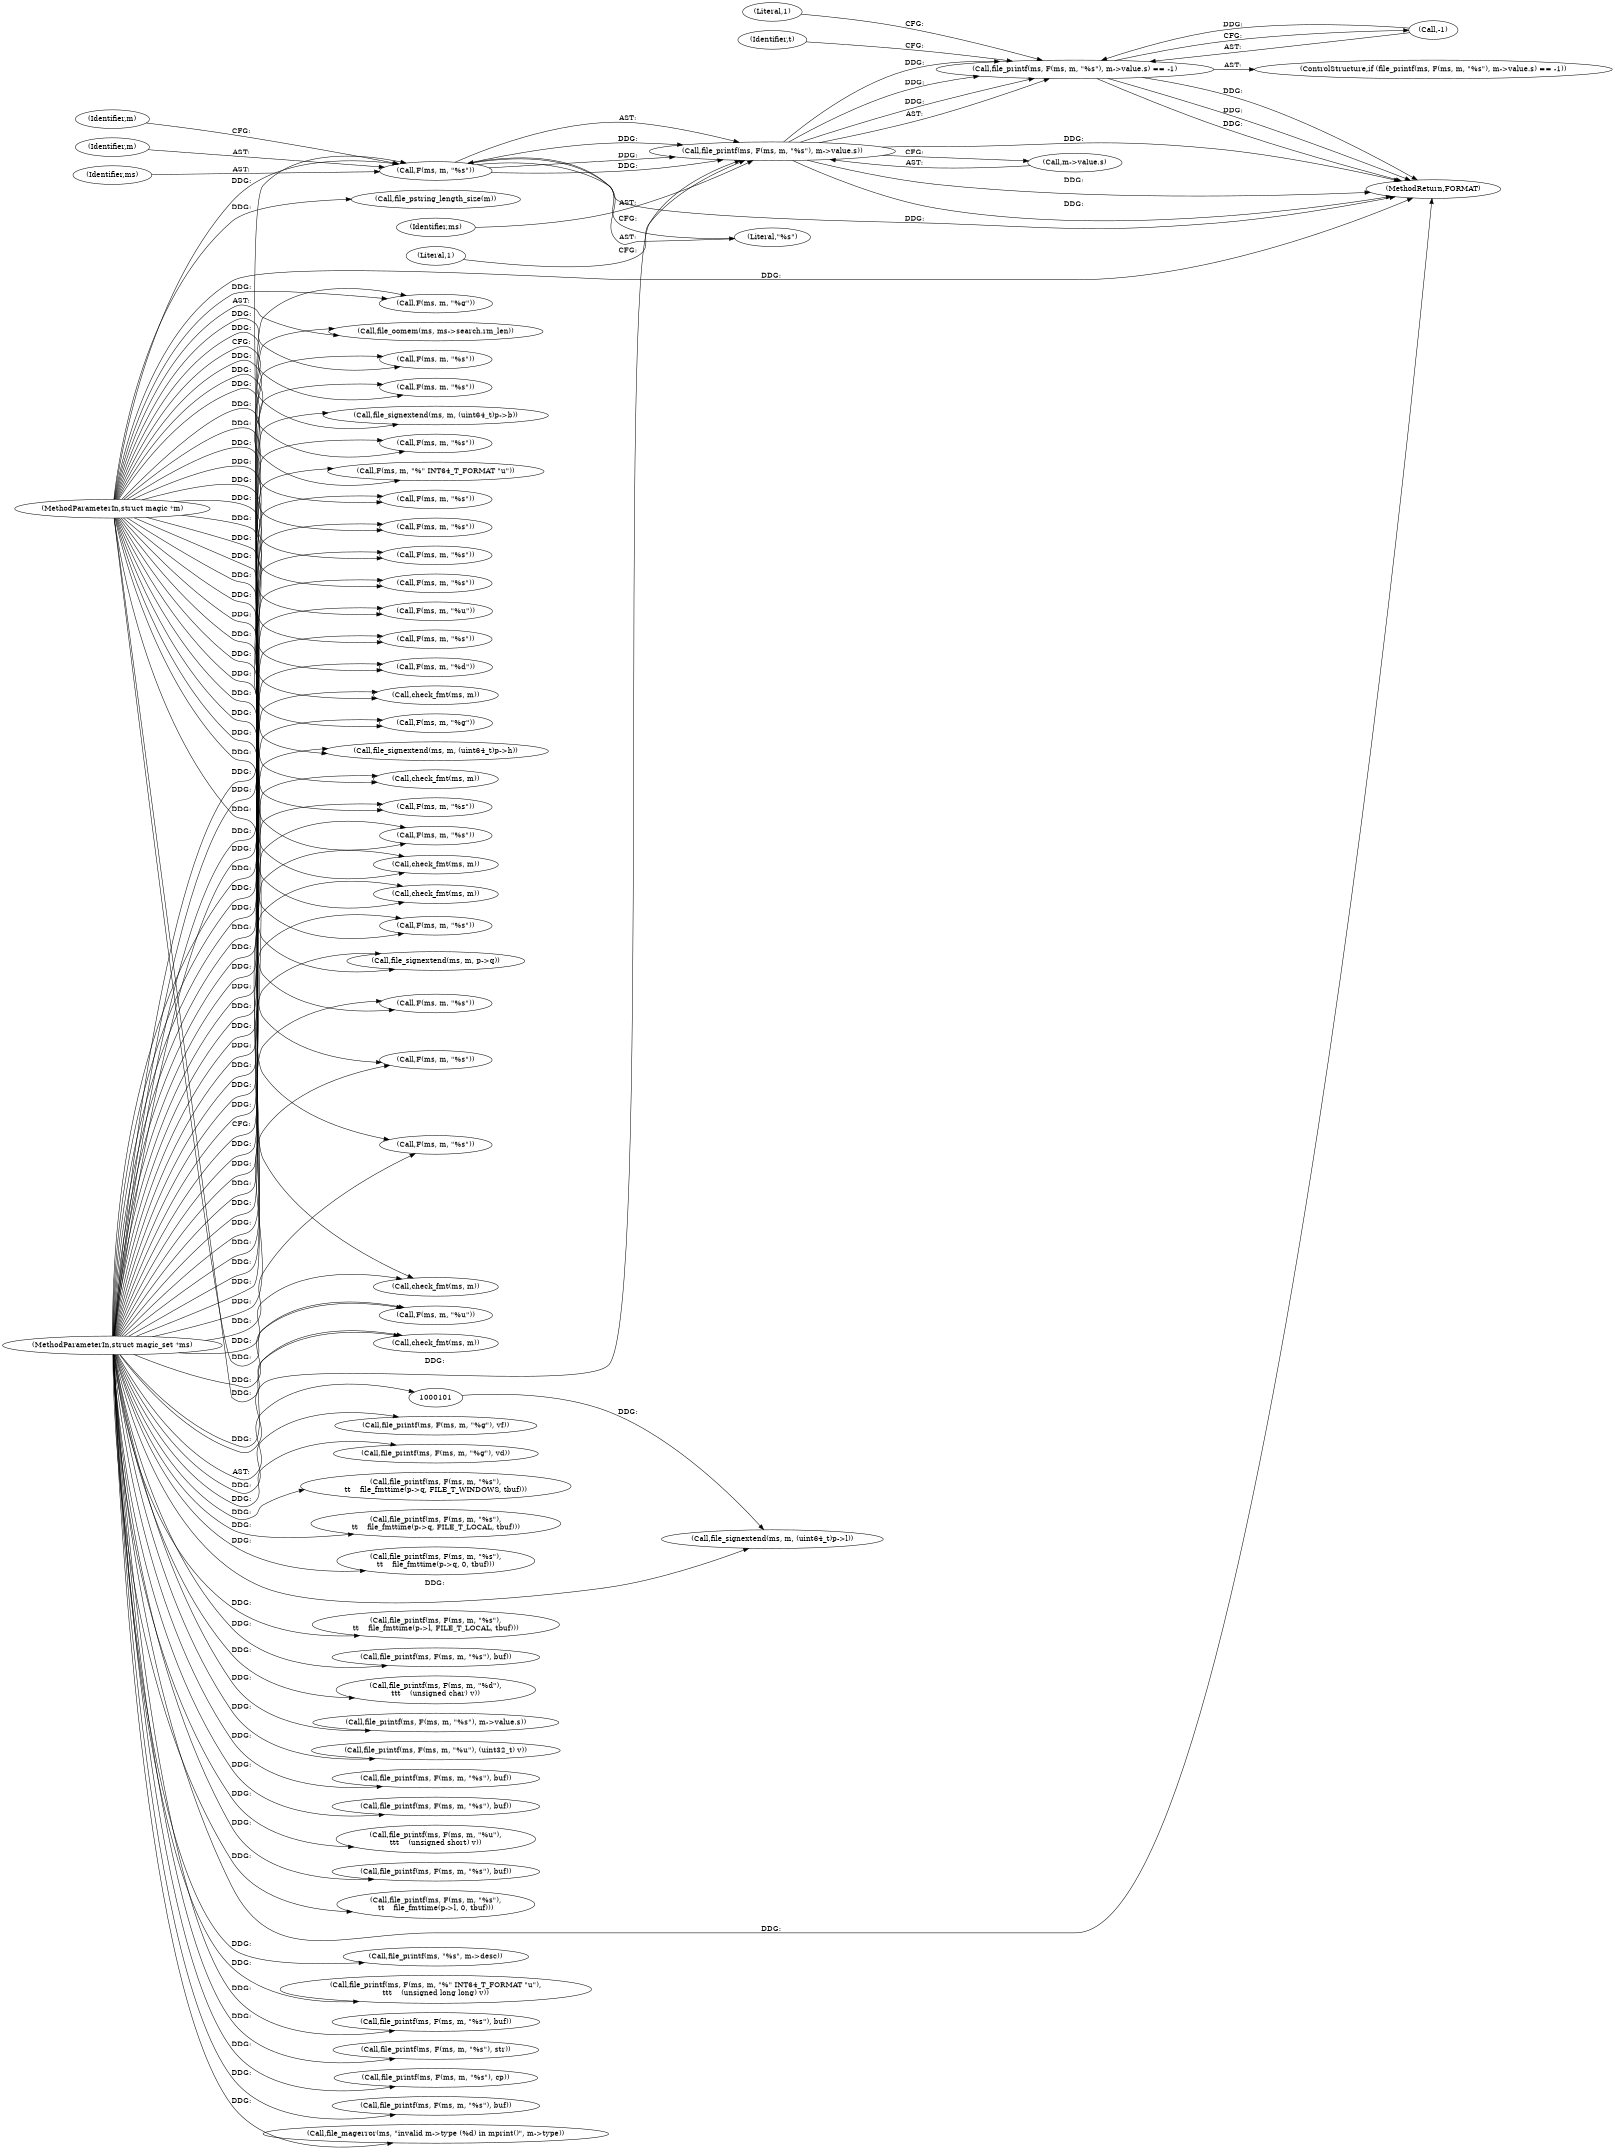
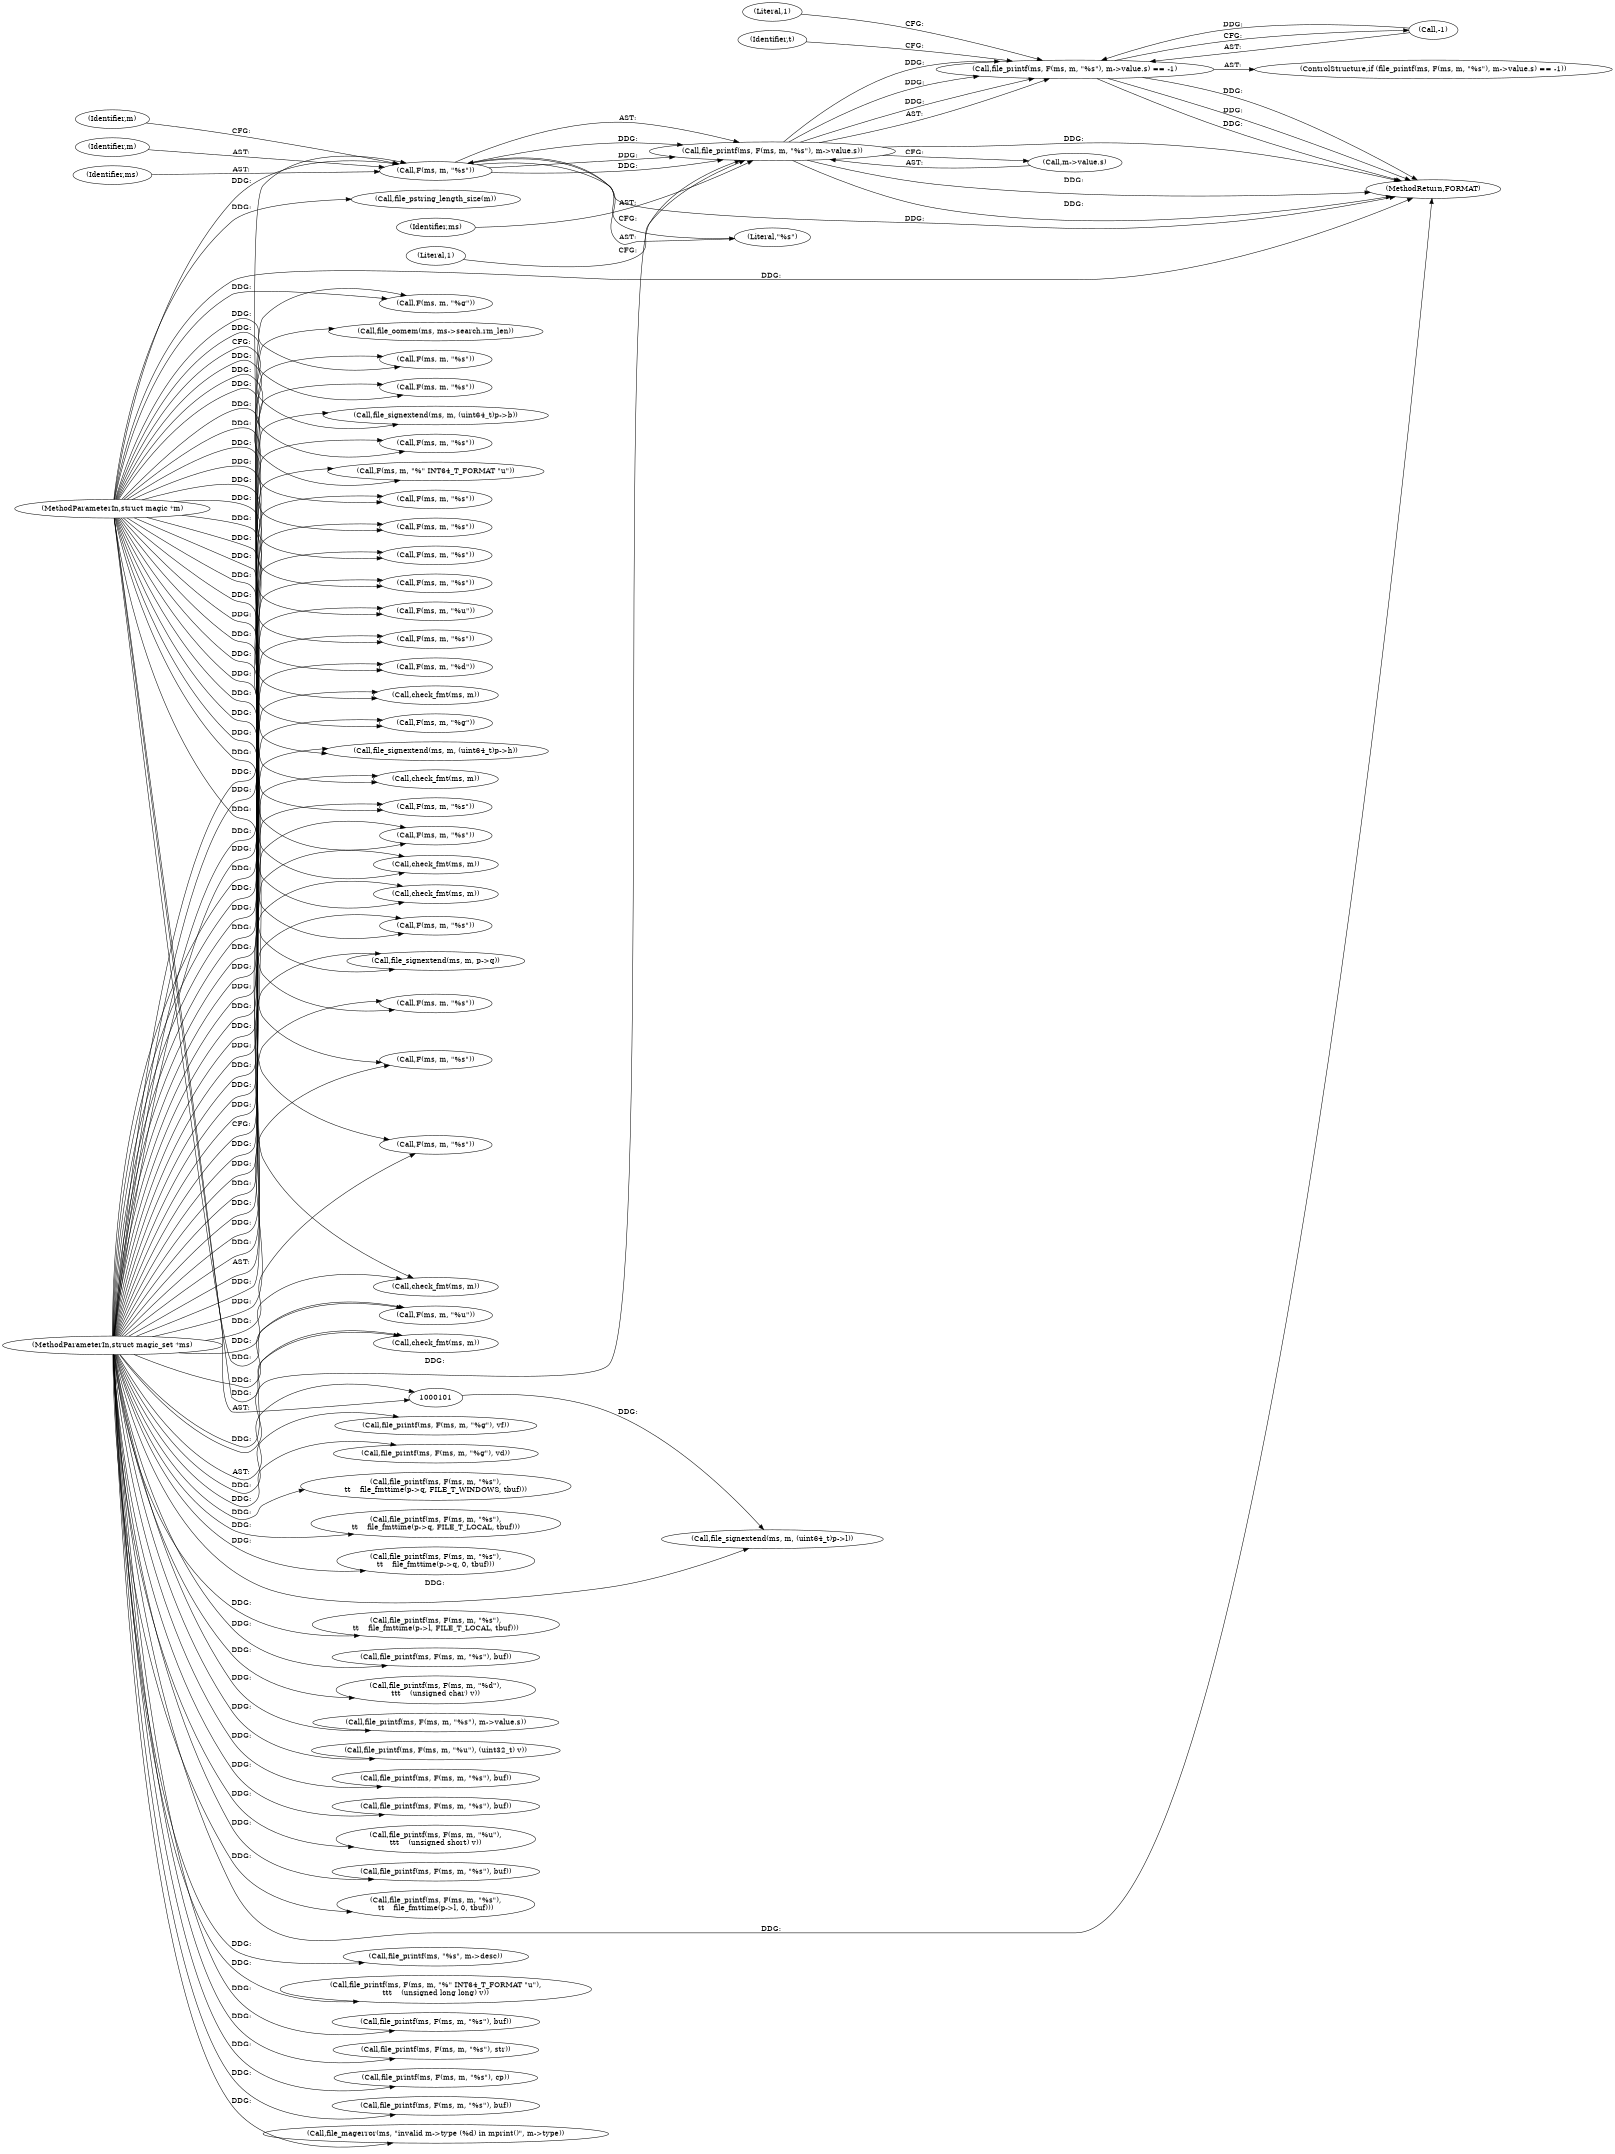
edge "(MethodParameterIn,struct magic *m)" -> "(Call,file_oomem(ms, ms->search.rm_len))": now "(MethodParameterIn,struct magic *m)" -> "1000101"
edge "(MethodParameterIn,struct magic_set *ms)" -> "(Call,file_signextend(ms, m, p->q))": label "DDG: " -> "AST: "
